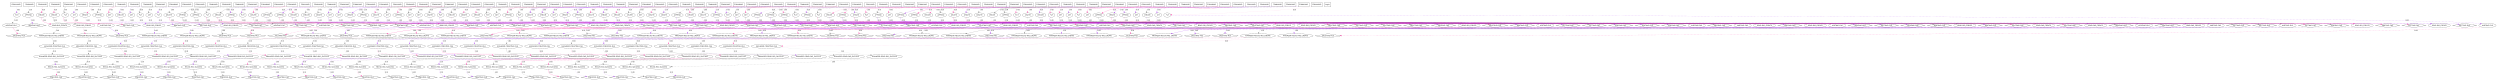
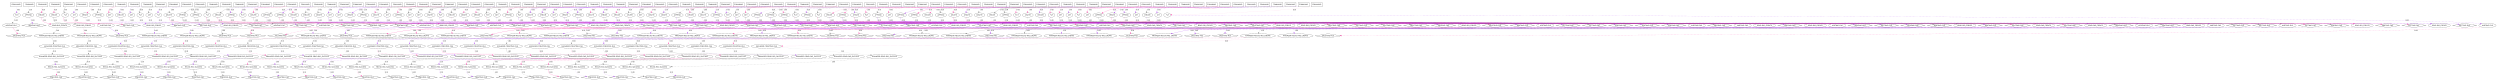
node "begin": removed
